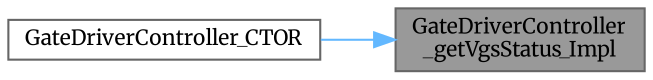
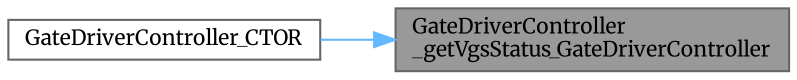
node "GateDriverController _getVgsStatus_Impl": label "GateDriverController _getVgsStatus_Impl" -> "GateDriverController _getVgsStatus_GateDriverController"
